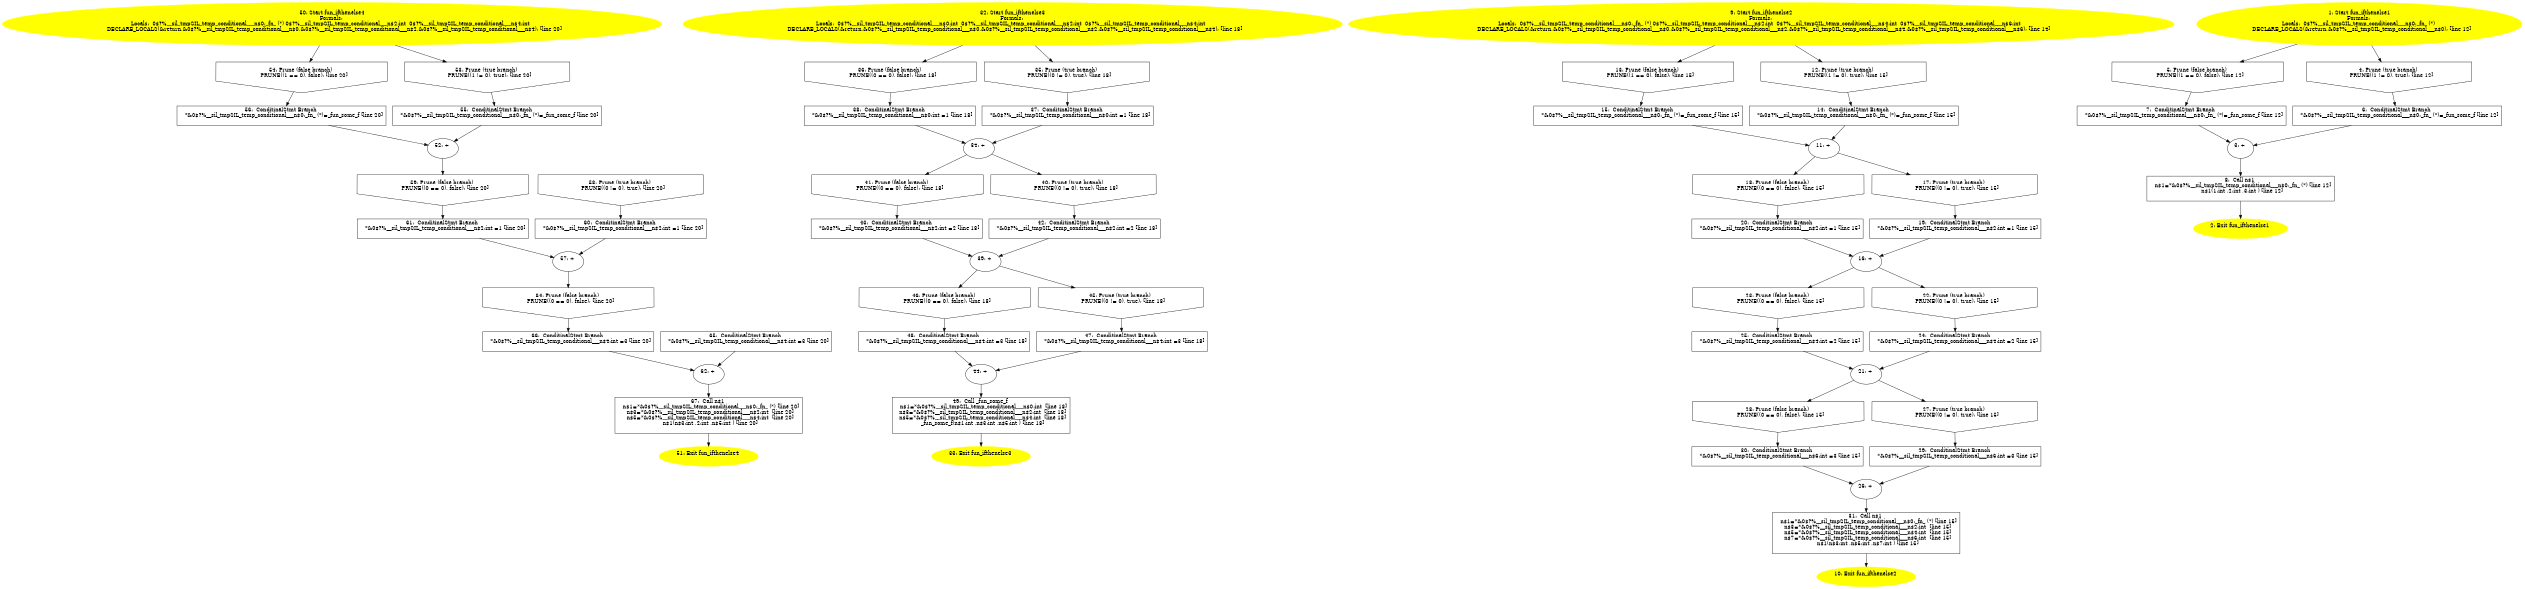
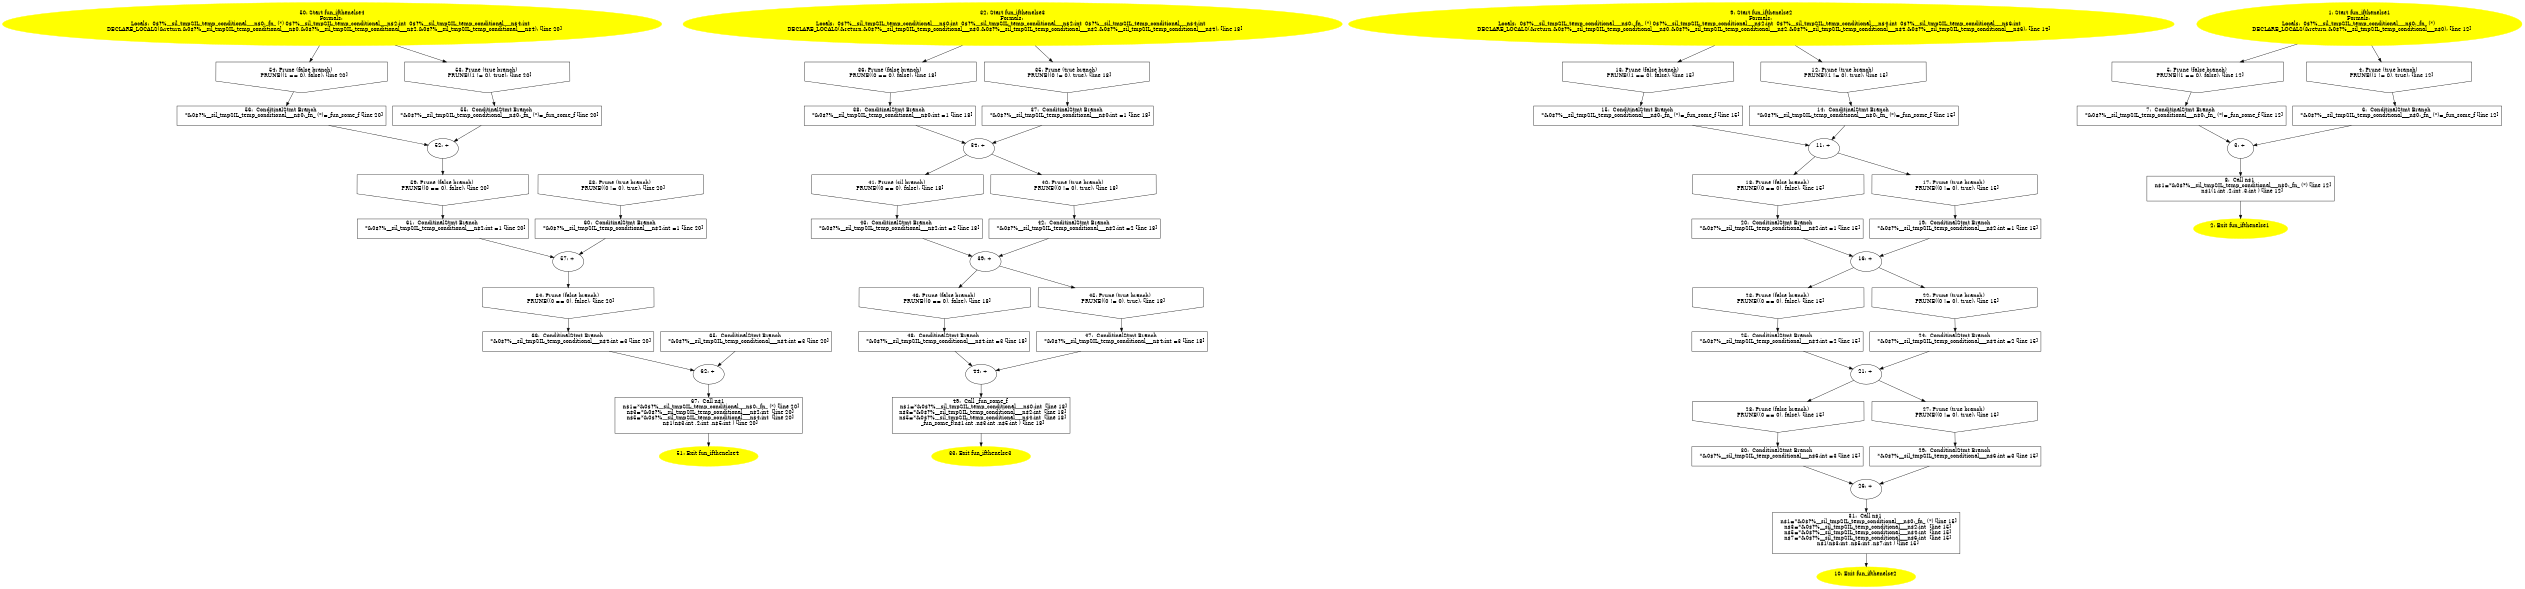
node "41: Prune (false branch) PRUNE((0 == 0), false); [line 18]": label "41: Prune (false branch) PRUNE((0 == 0), false); [line 18]" -> "41: Prune (sil branch) PRUNE((0 == 0), false); [line 18]"
